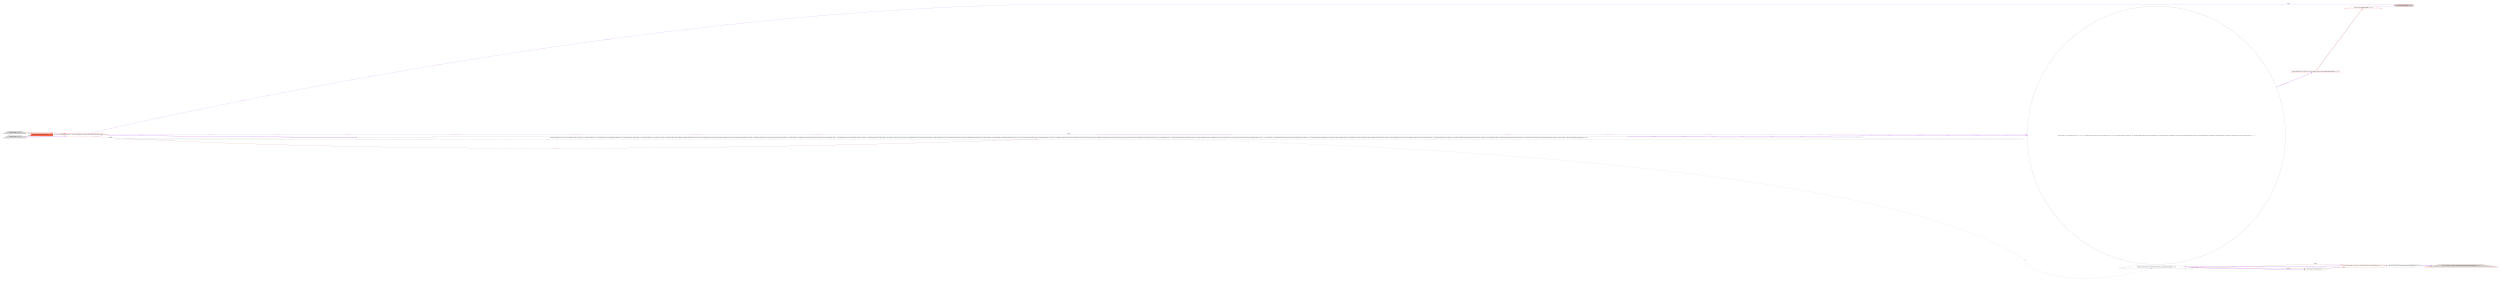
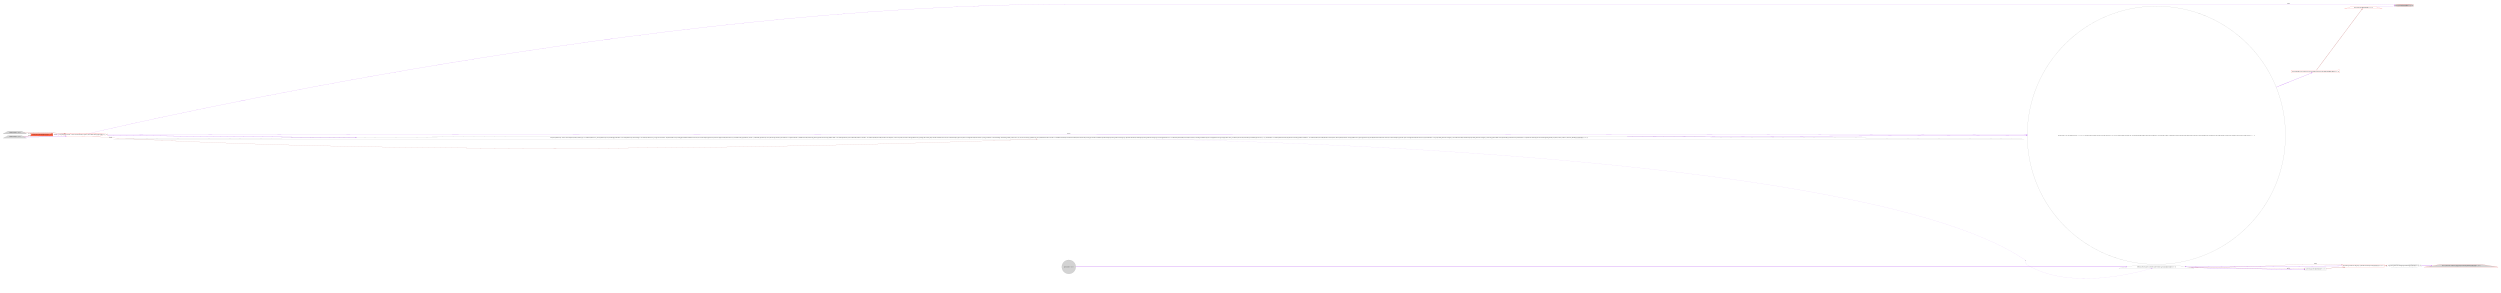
node "performOk['0', '0', '1']": added
